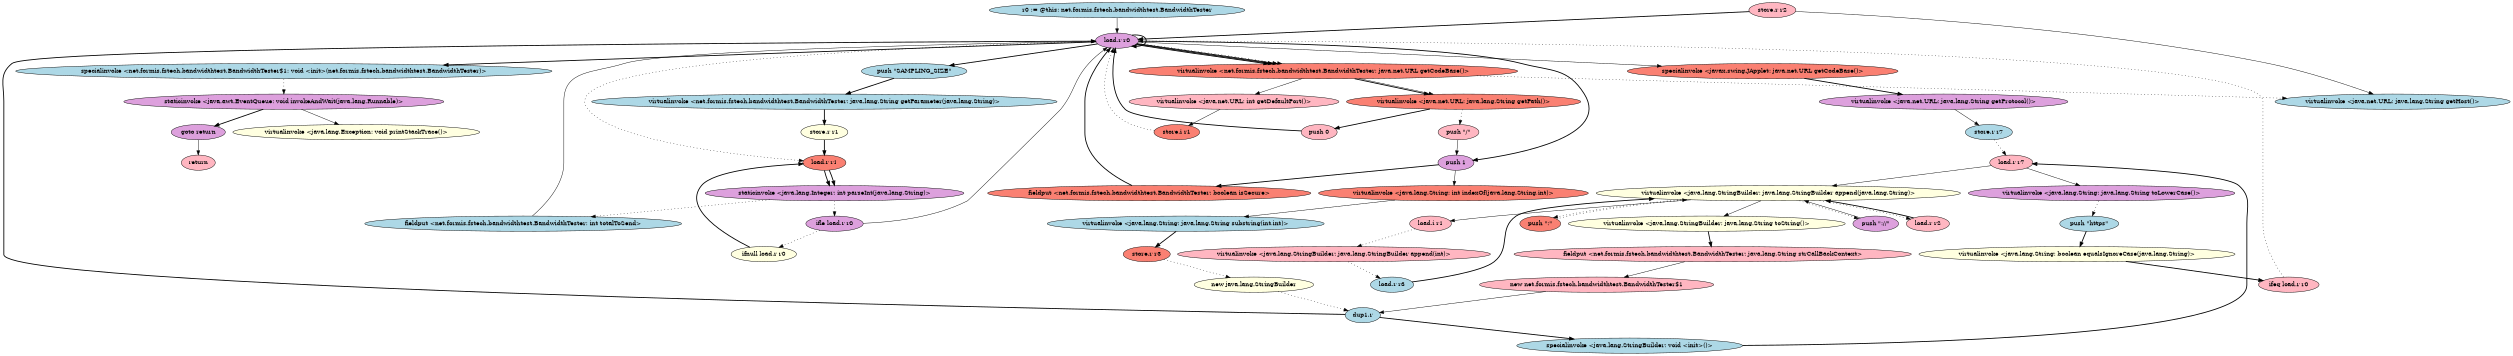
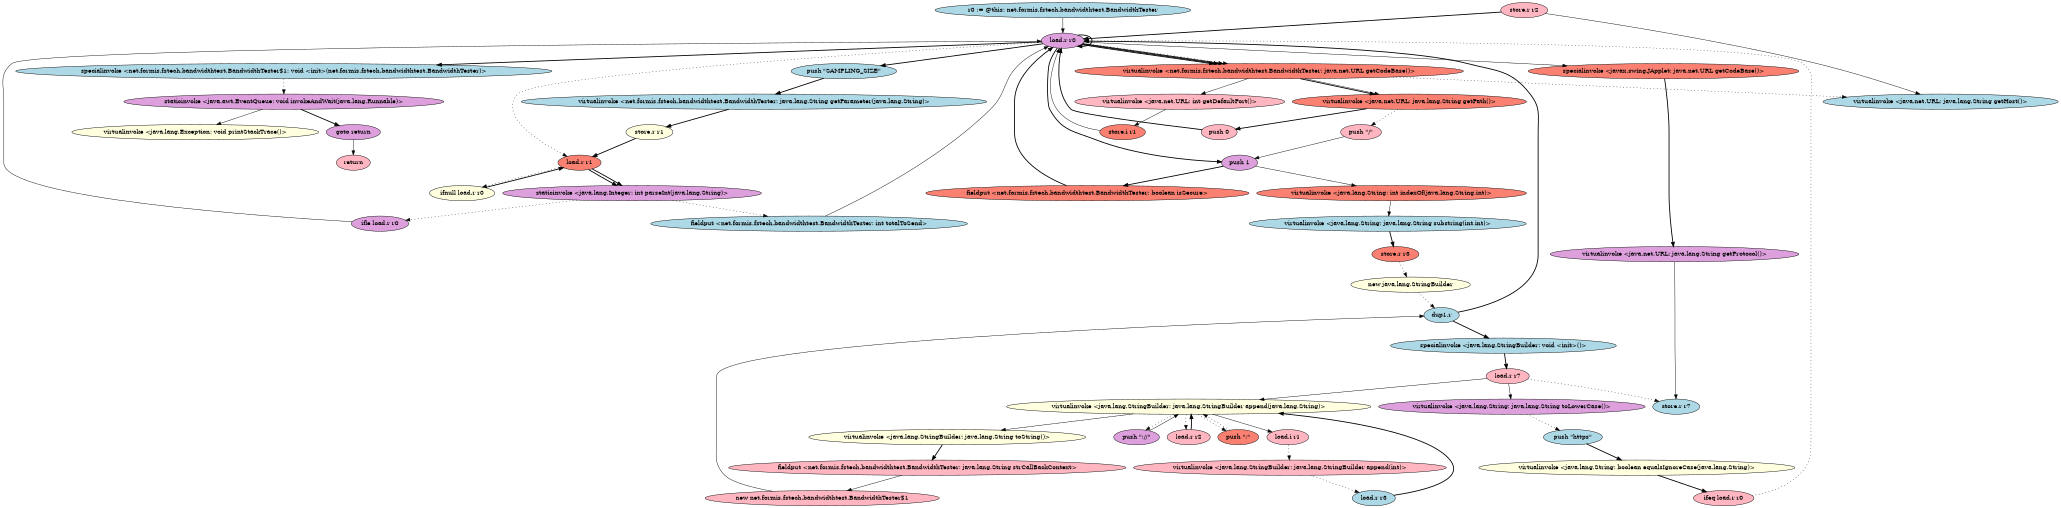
edge "store.i r1" -> "load.r r0": style dotted -> solid
edge "store.r r7" -> "load.r r7": reversed
edge "ifle load.r r0" -> "ifnull load.r r0": now "load.r r1" -> "ifnull load.r r0"
